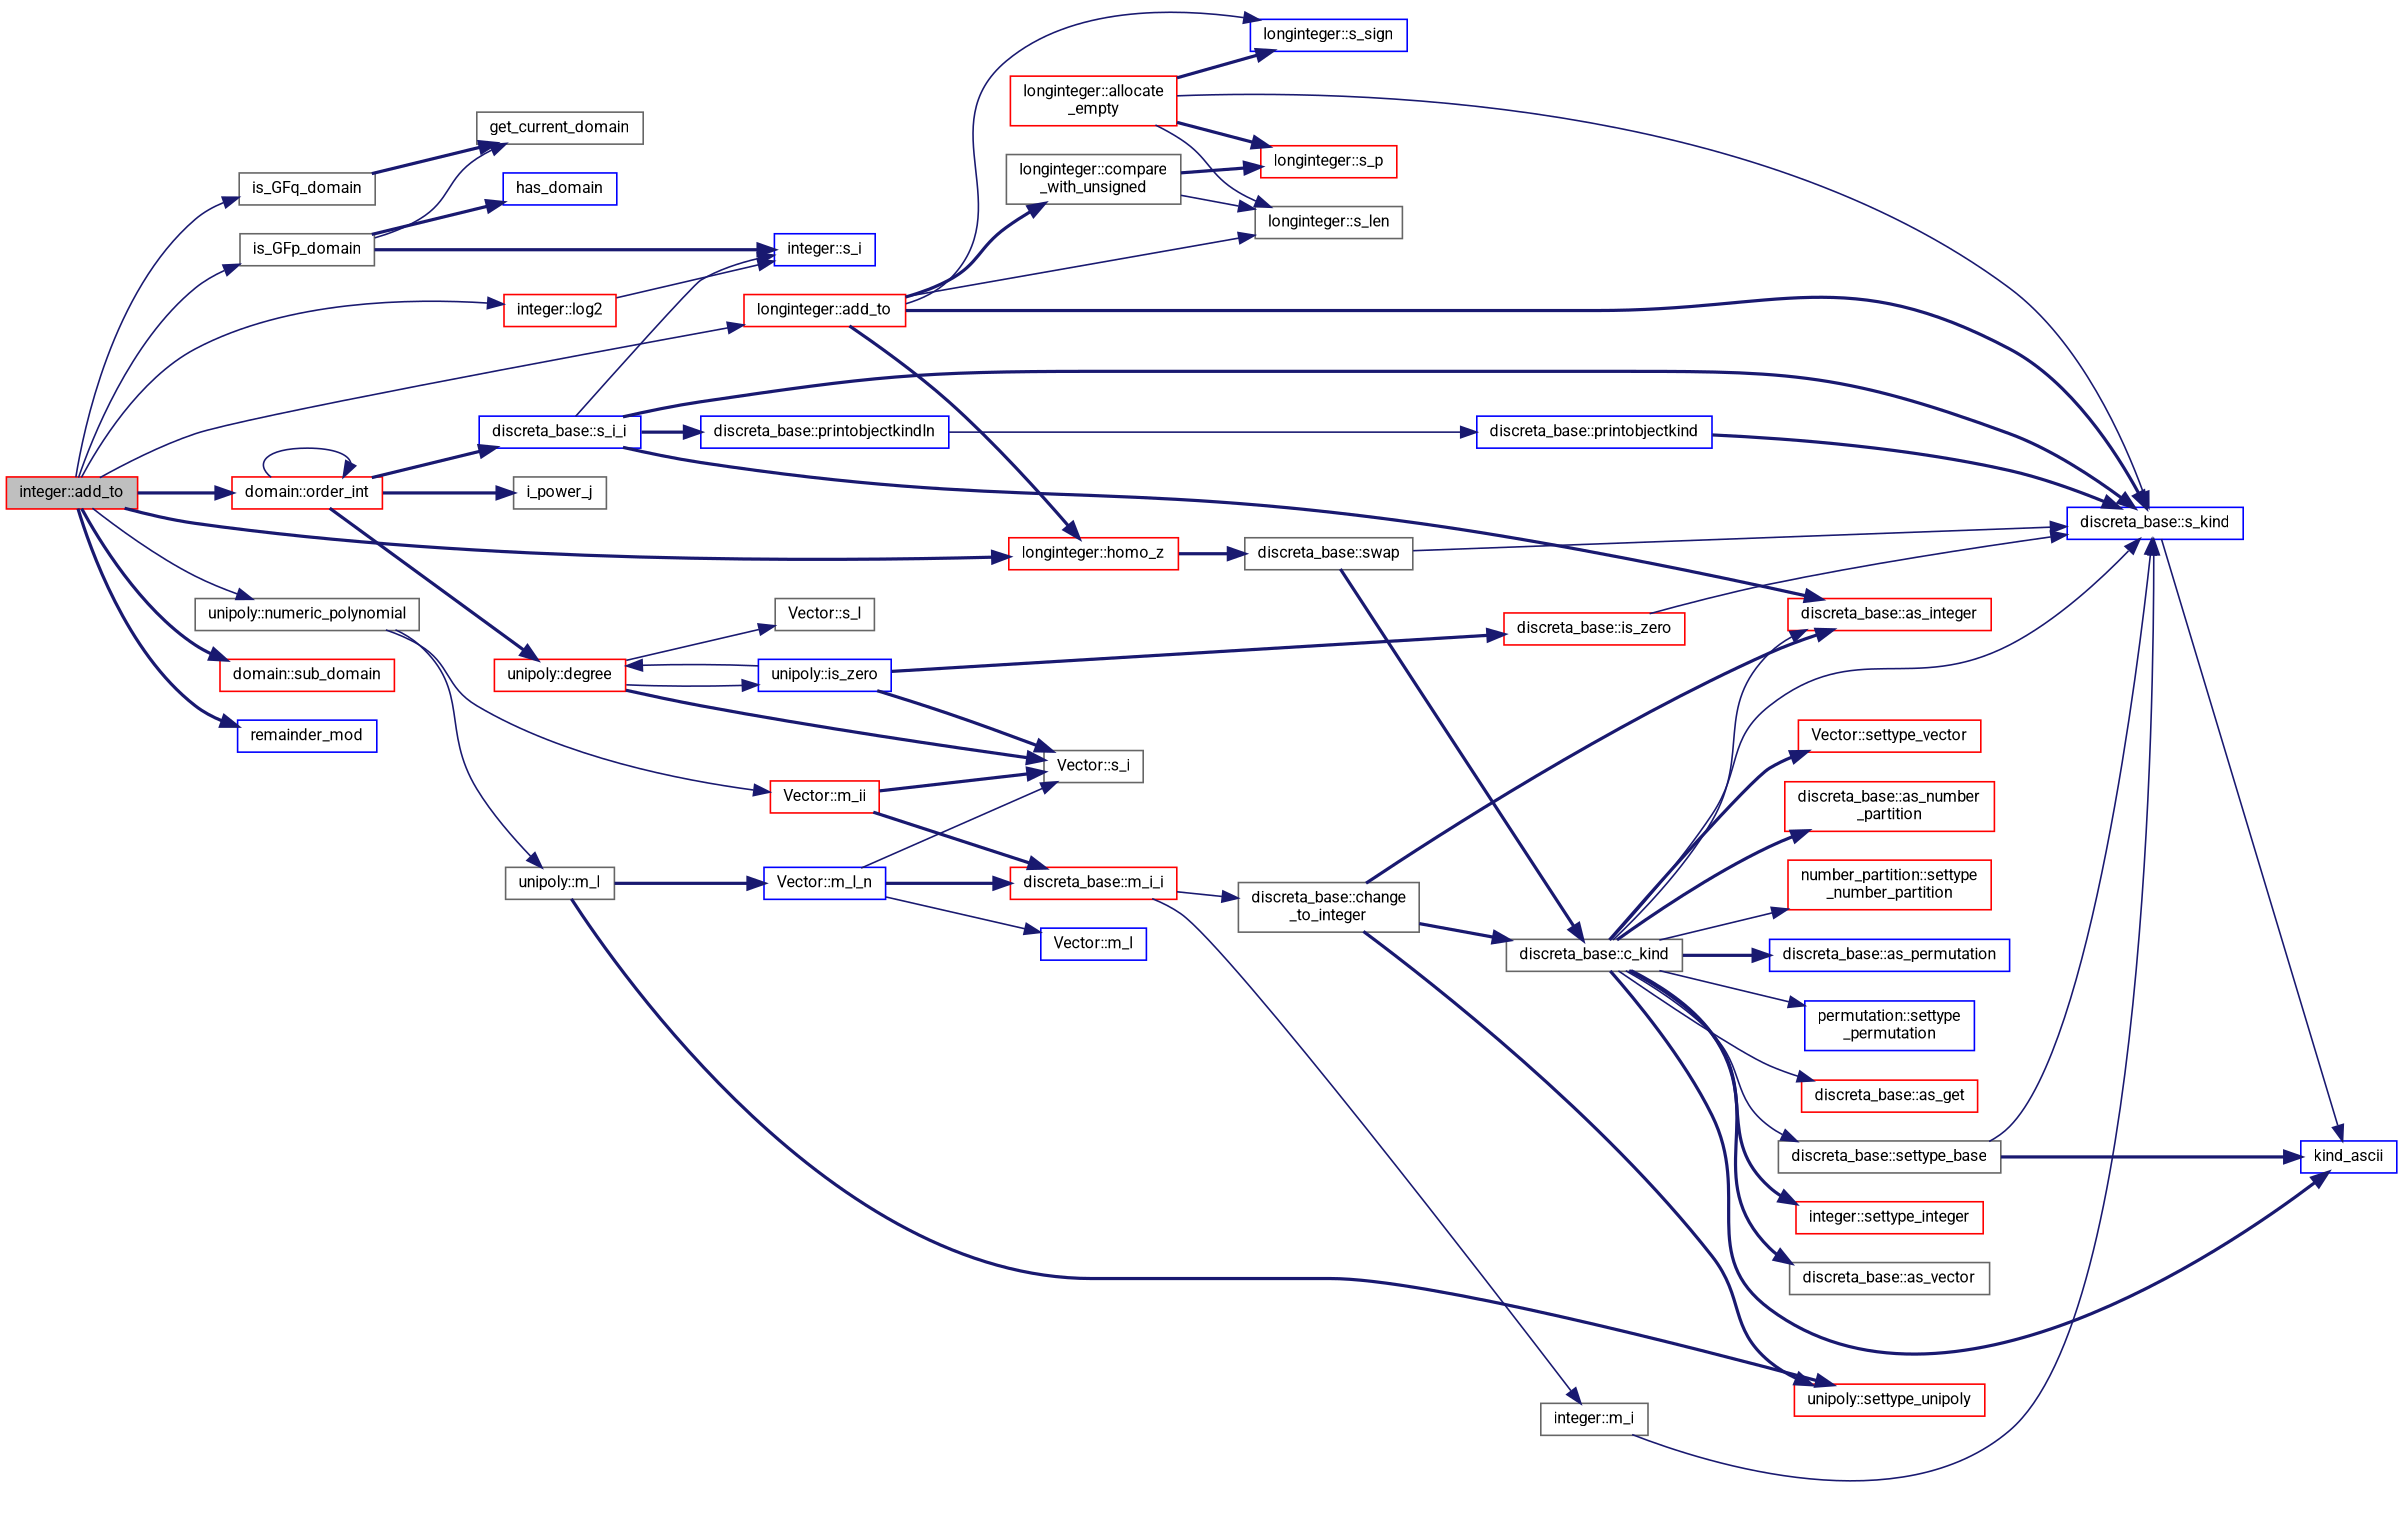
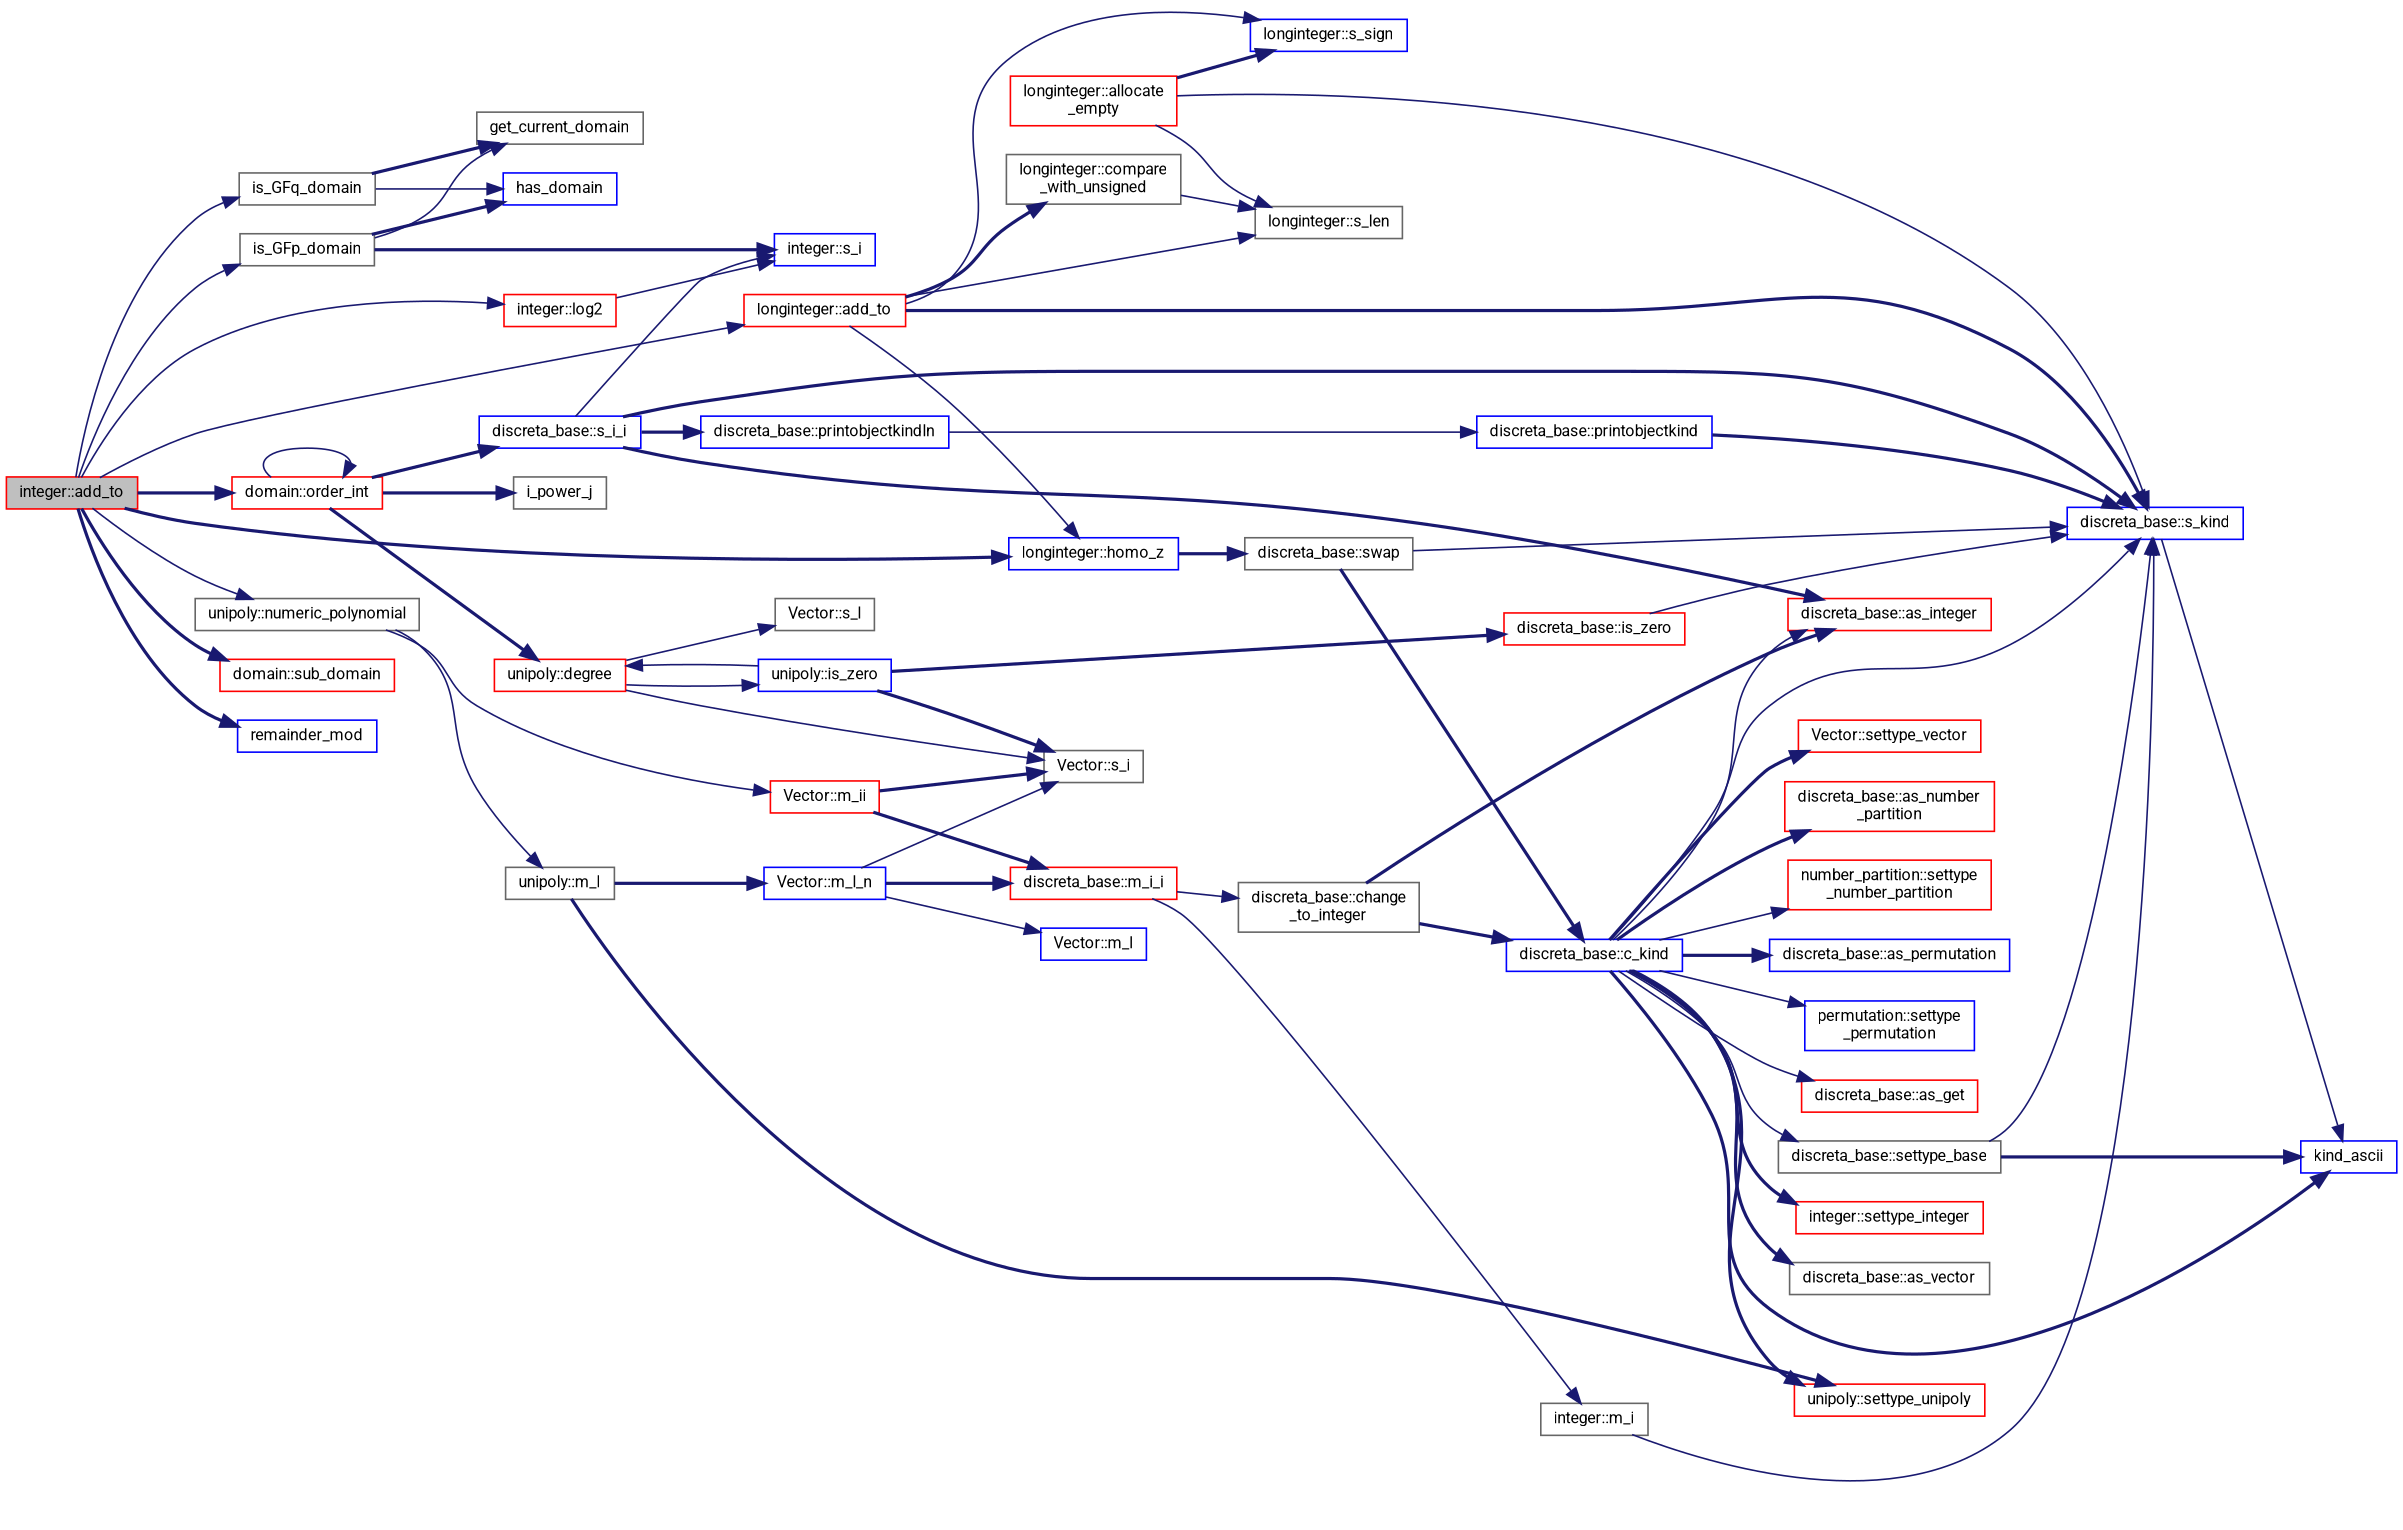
node "longinteger::s_p": removed
edge "is_GFq_domain" -> "has_domain": added
edge "longinteger::add_to" -> "longinteger::homo_z": style bold -> solid
node "longinteger::homo_z": color red -> blue
edge "unipoly::degree" -> "Vector::s_i": style bold -> solid
node "discreta_base::c_kind": color gray40 -> blue
edge "discreta_base::change _to_integer" -> "unipoly::settype_unipoly": now "discreta_base::c_kind" -> "unipoly::settype_unipoly"
